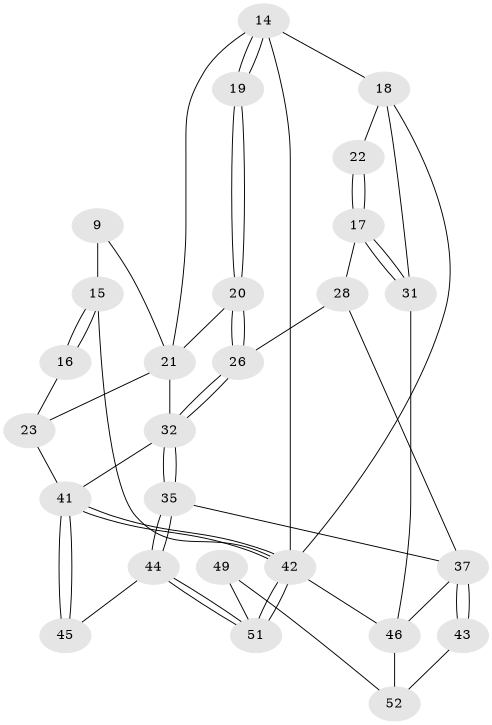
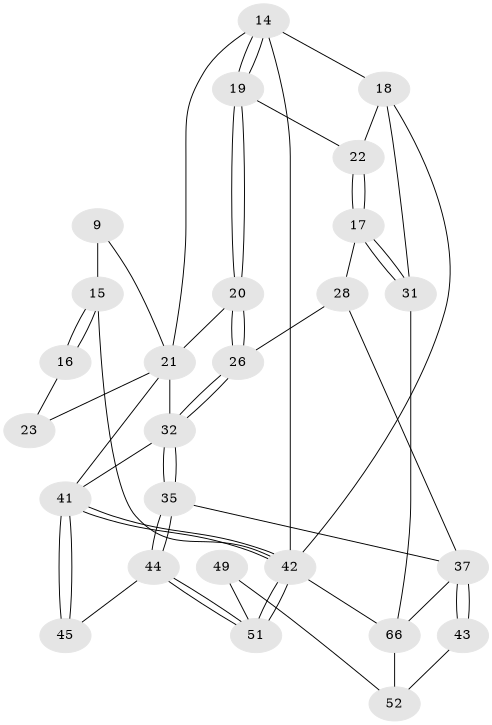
edge "19" -- "22": added
edge "23" -- "41": now "21" -- "41"
node "46": label "46" -> "66"
